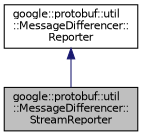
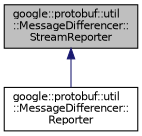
edge "google::protobuf::util ::MessageDifferencer:: StreamReporter" -> "google::protobuf::util ::MessageDifferencer:: Reporter": reversed
